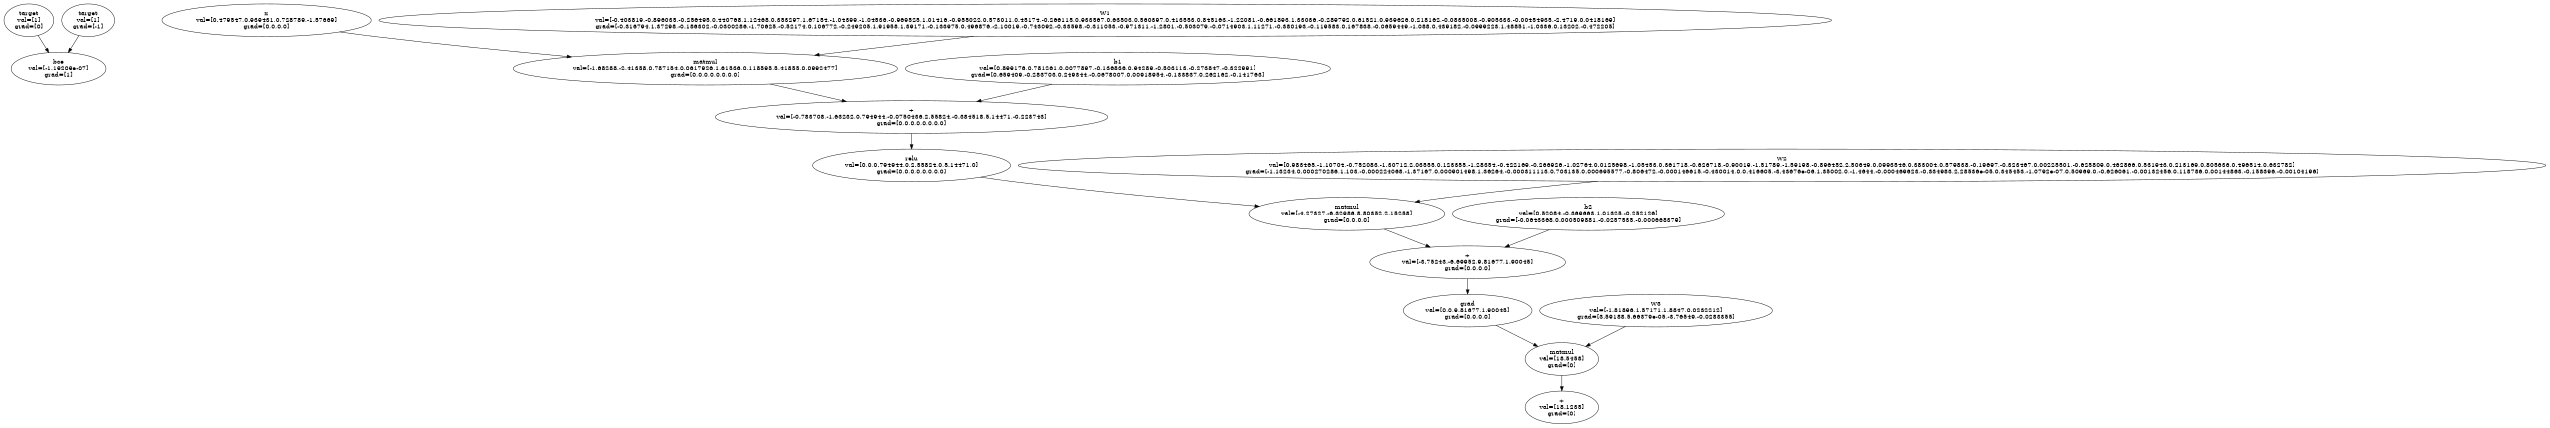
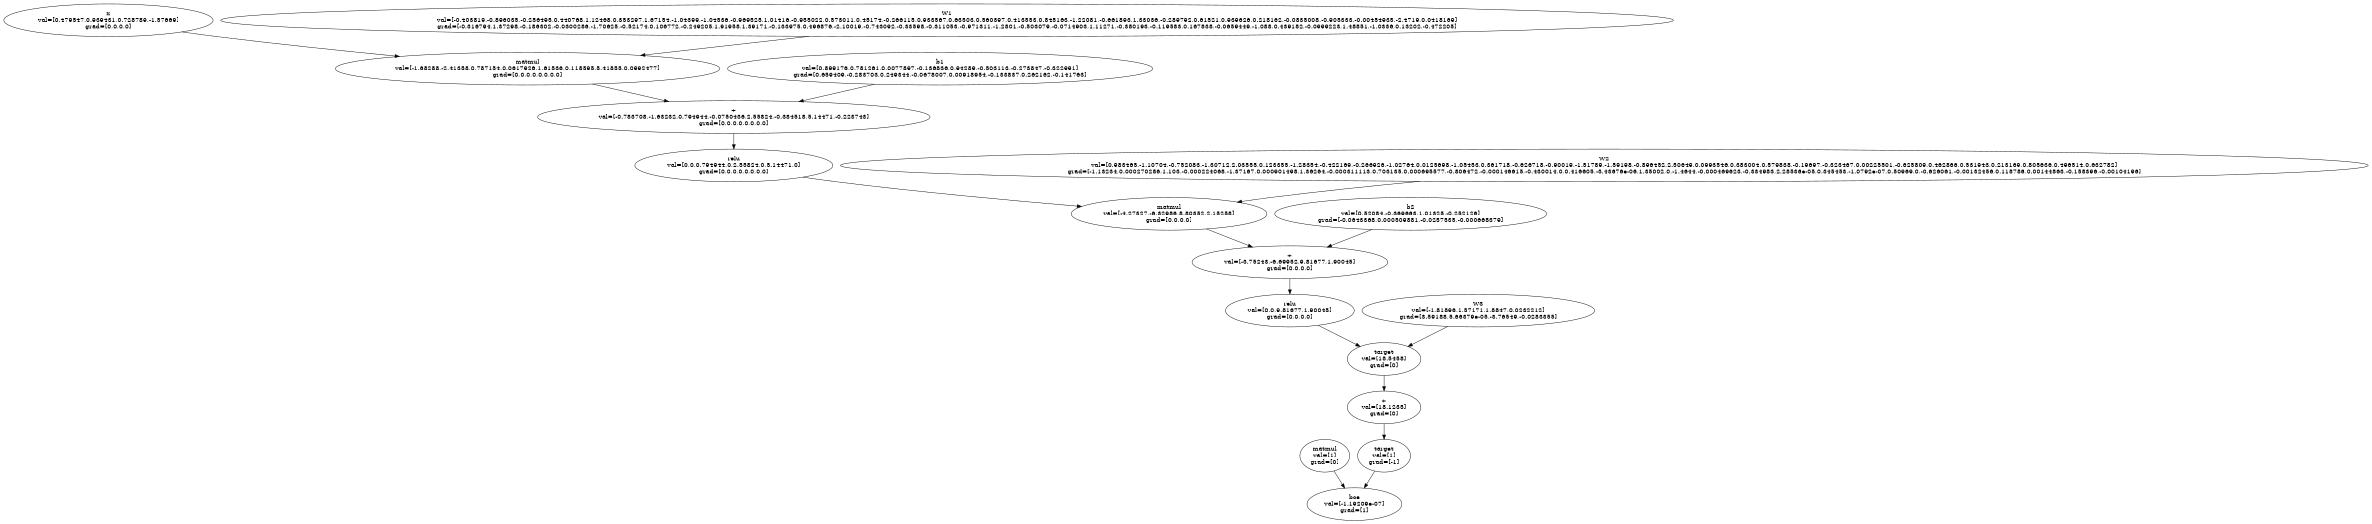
node "target val=[1] grad=[0]": label "target val=[1] grad=[0]" -> "matmul val=[1] grad=[0]"
node "grad val=[0,0,9.81677,1.90045] grad=[0,0,0,0]": label "grad val=[0,0,9.81677,1.90045] grad=[0,0,0,0]" -> "relu val=[0,0,9.81677,1.90045] grad=[0,0,0,0]"
node "matmul val=[18.5458] grad=[0]": label "matmul val=[18.5458] grad=[0]" -> "target val=[18.5458] grad=[0]"
edge "+ val=[18.1235] grad=[0]" -> "target val=[1] grad=[-1]": added
